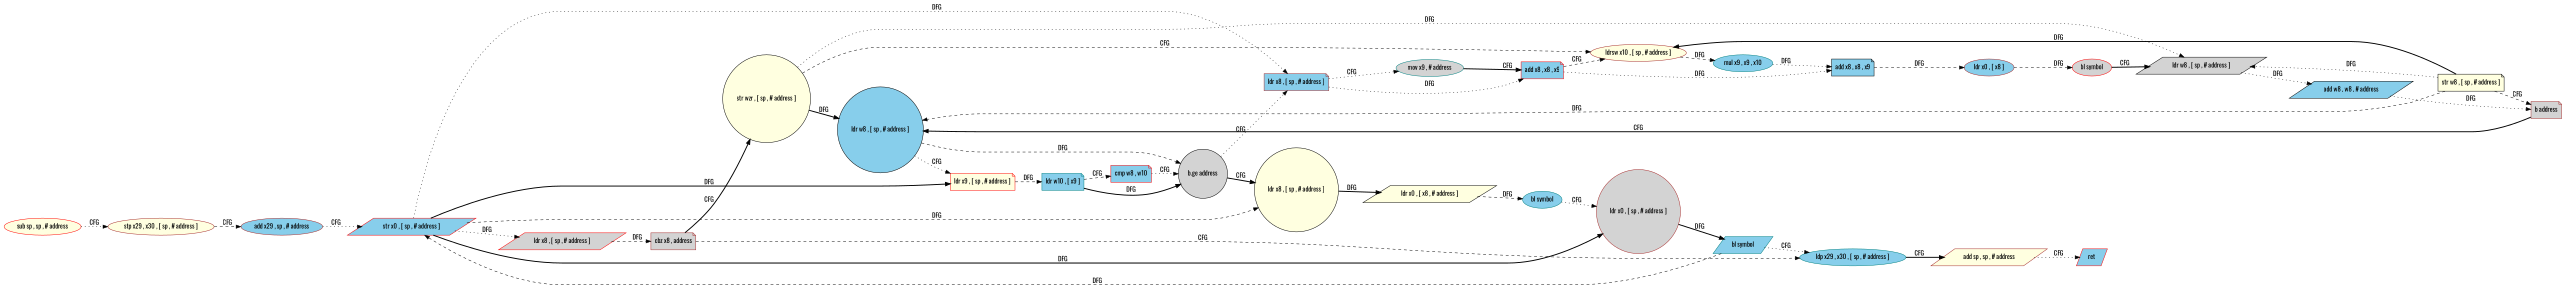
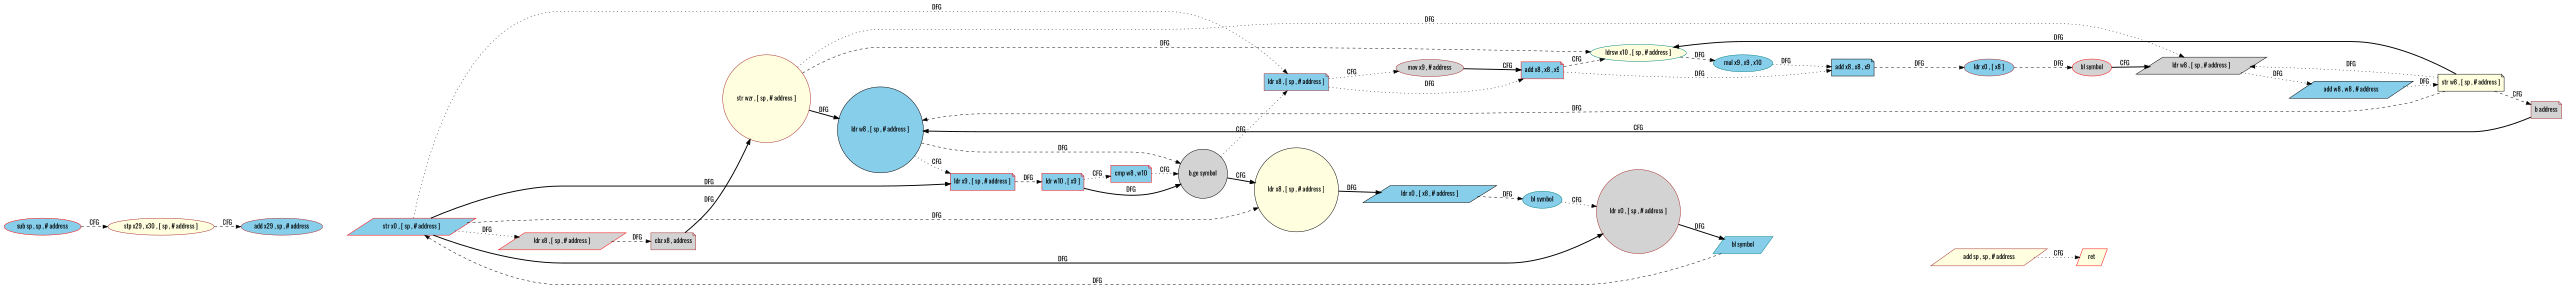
edge "str wzr , [ sp , # address ]" -> "ldrsw x10 , [ sp , # address ]": label "CFG" -> "DFG"
node "ldrsw x10 , [ sp , # address ]": color brown -> teal
node "mov x9 , # address": color teal -> brown
node "str wzr , [ sp , # address ]": color black -> brown
edge "add w8 , w8 , # address" -> "b address": now "add w8 , w8 , # address" -> "str w8 , [ sp , # address ]"
node "b.ge address": label "b.ge address" -> "b.ge symbol"
edge "ldr w10 , [ x9 ]" -> "cmp w8 , w10": style dashed -> dotted
node "ldr x9 , [ sp , # address ]": fillcolor lightyellow -> skyblue
node "ldr w10 , [ x9 ]": color teal -> red
node "ldr x0 , [ x8 , # address ]": fillcolor lightyellow -> skyblue
edge "cbz x8 , address" -> "str wzr , [ sp , # address ]": label "CFG" -> "DFG"
node "sub sp , sp , # address": fillcolor lightyellow -> skyblue
edge "sub sp , sp , # address" -> "stp x29 , x30 , [ sp , # address ]": style dotted -> dashed
edge "add x29 , sp , # address" -> "str x0 , [ sp , # address ]": removed, label "CFG"
node "ldp x29 , x30 , [ sp , # address ]": removed
node "ret": fillcolor skyblue -> lightyellow
